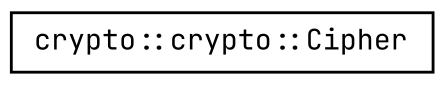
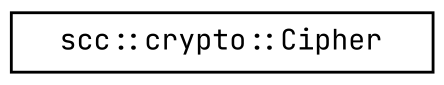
node "crypto::crypto::Cipher": label "crypto::crypto::Cipher" -> "scc::crypto::Cipher"
